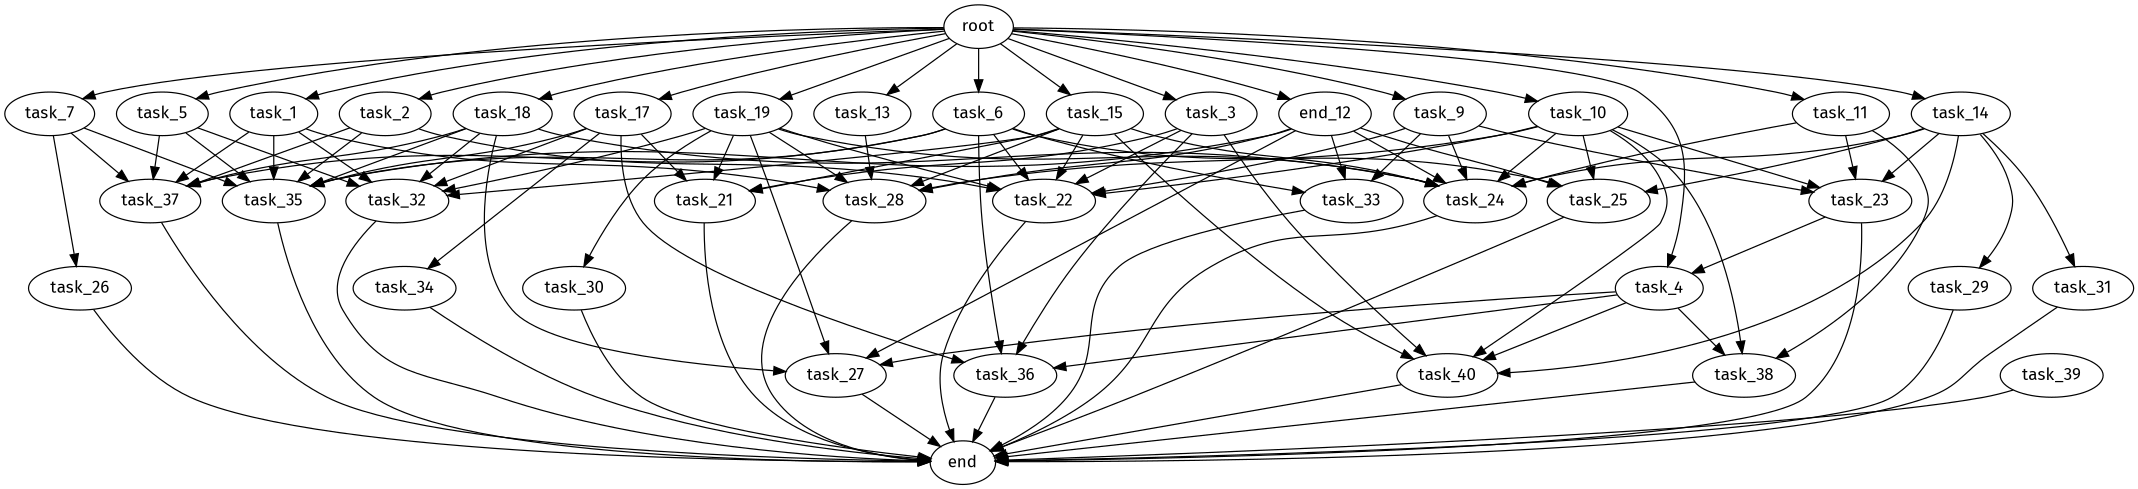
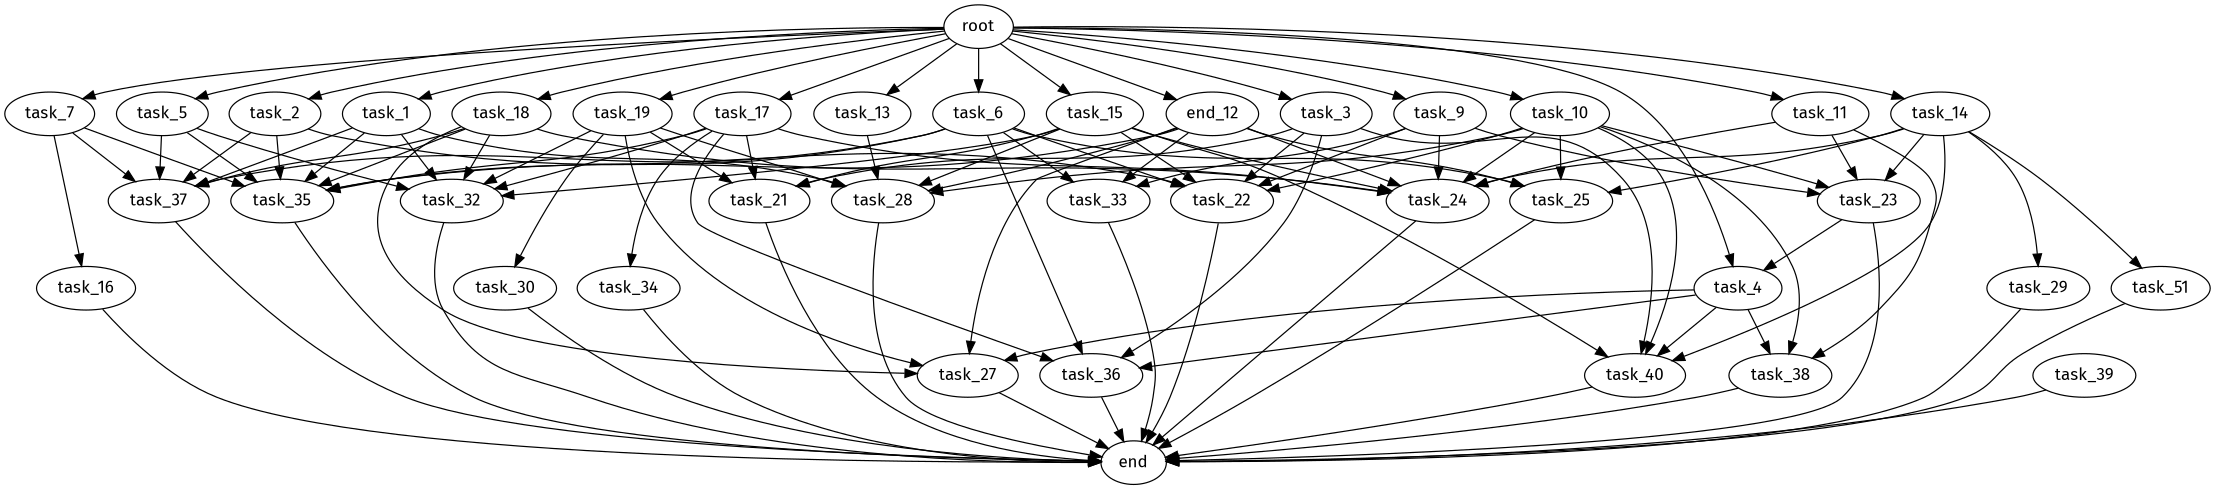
edge "task_19" -> "task_24": now "task_17" -> "task_24"
edge "task_19" -> "task_22": removed
node "task_26": label "task_26" -> "task_16"
node "task_31": label "task_31" -> "task_51"
